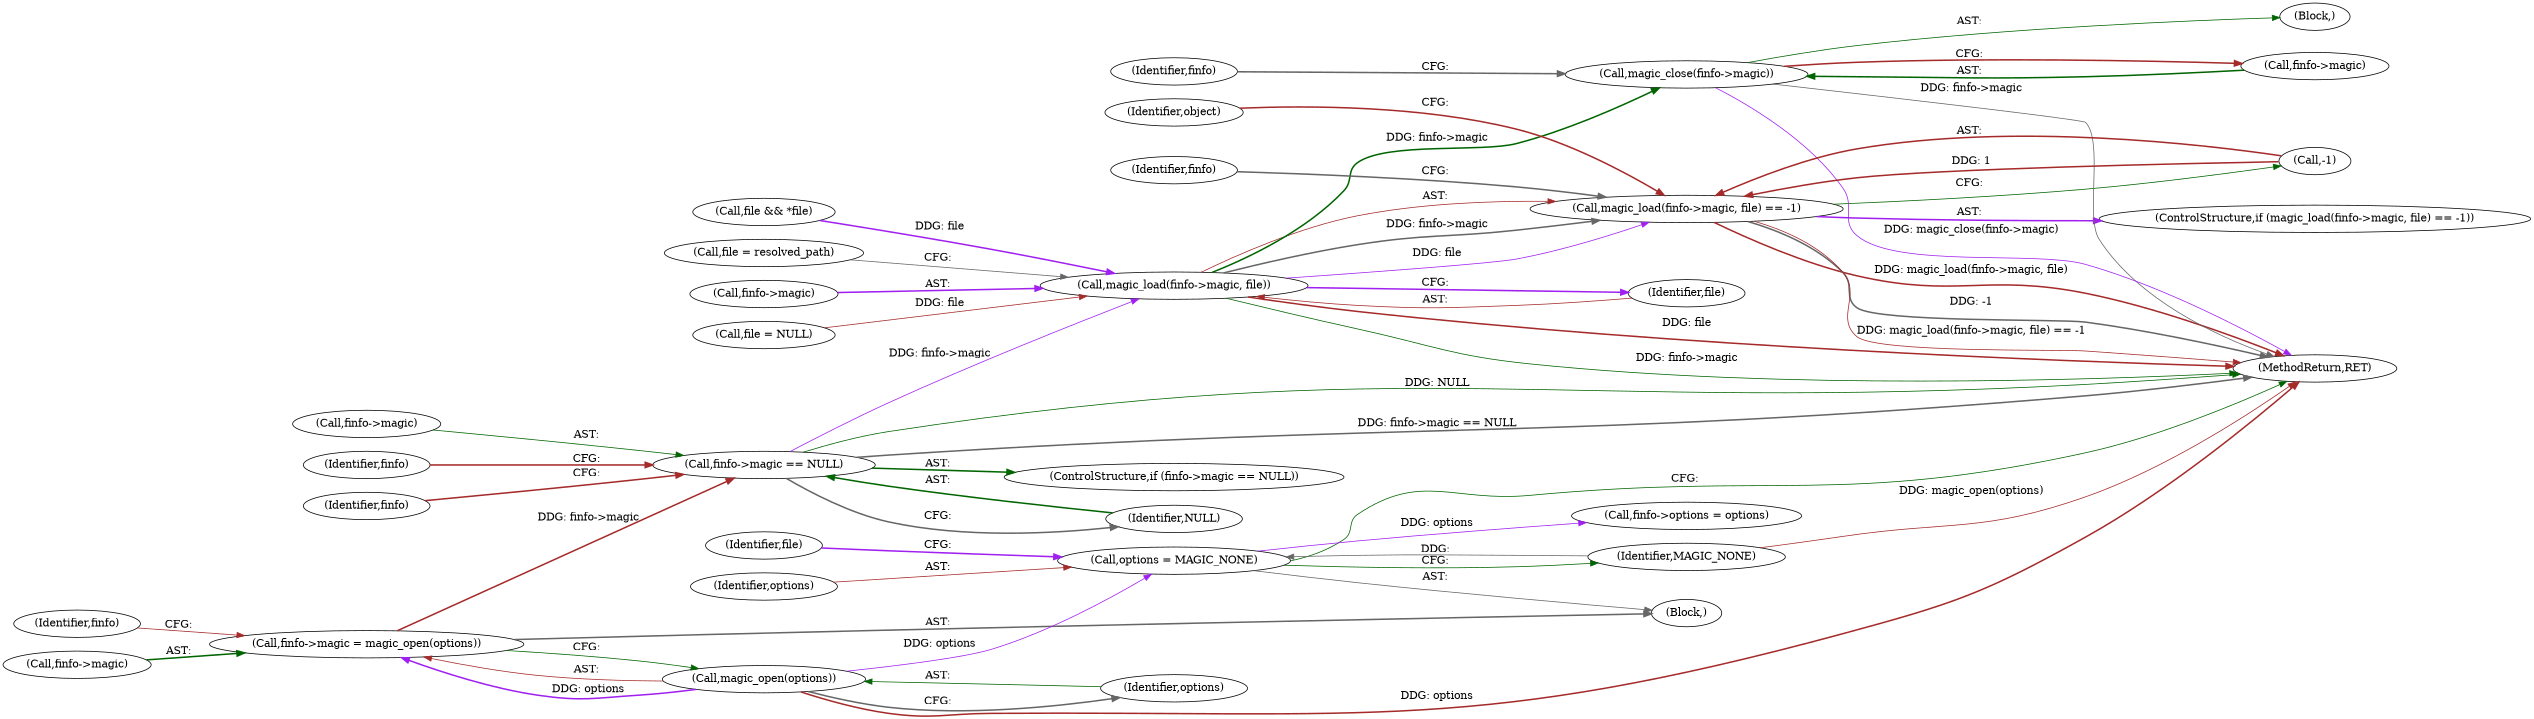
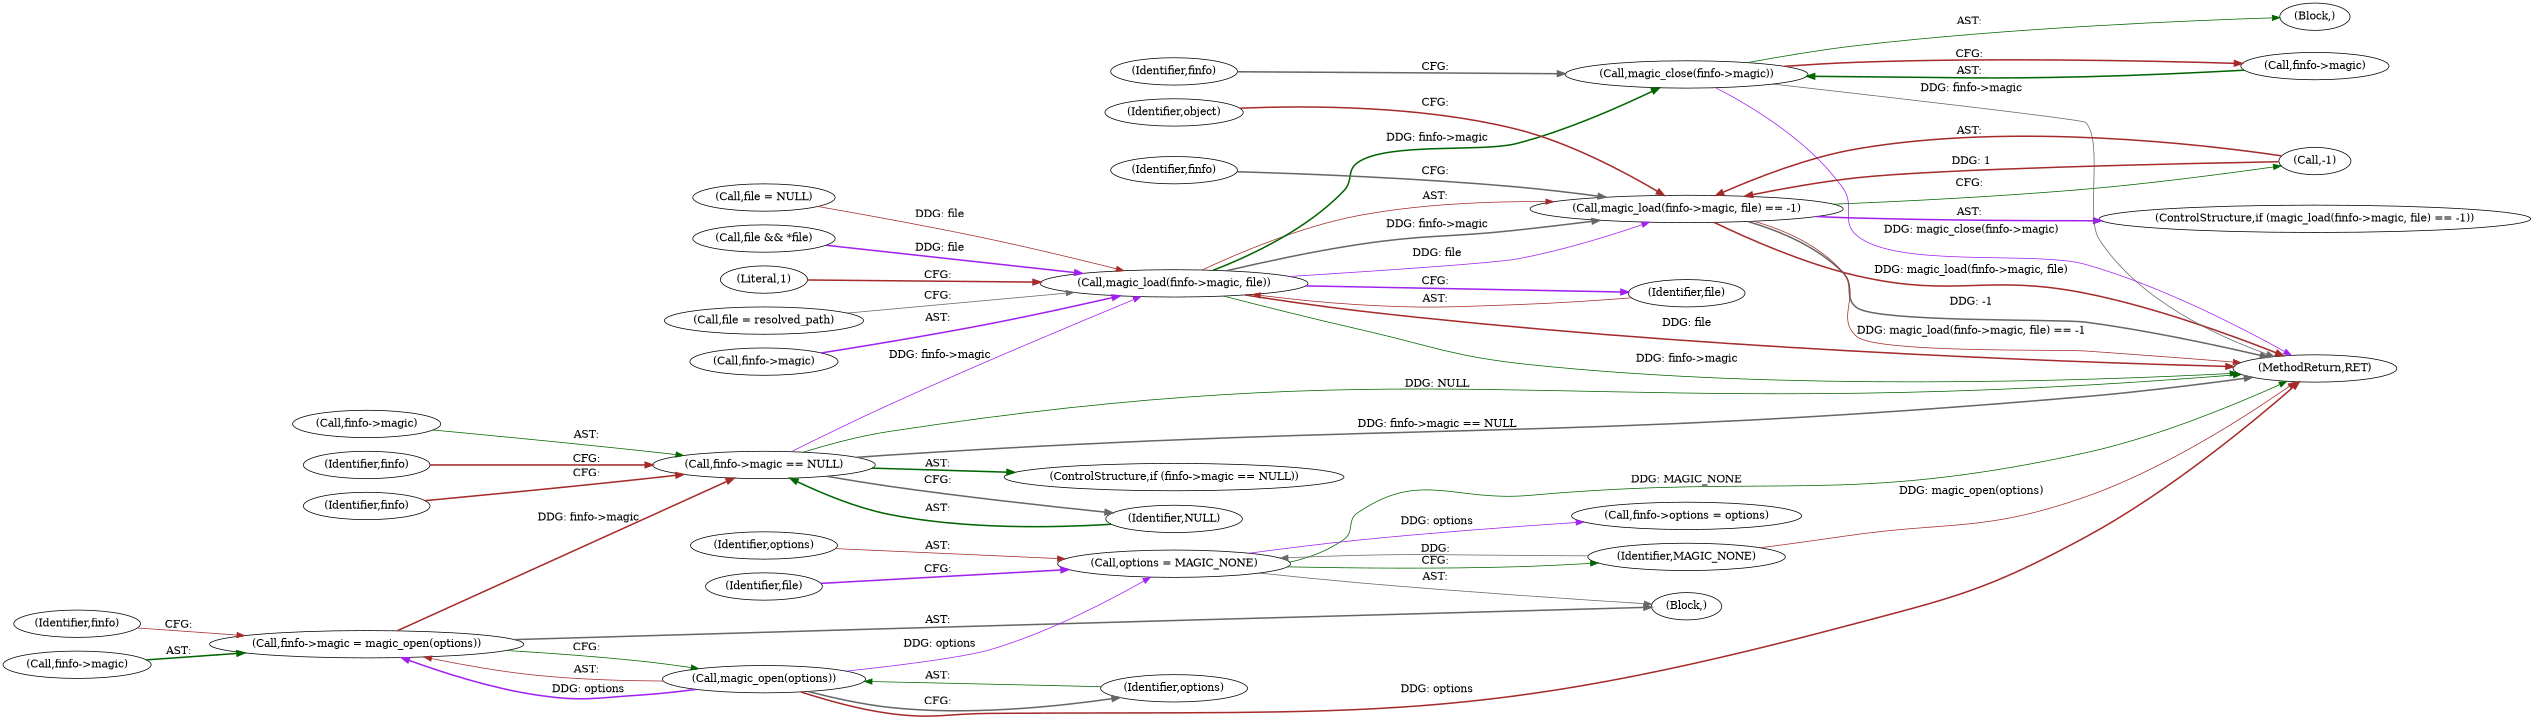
node "(Literal,1)": added
edge "(Call,options = MAGIC_NONE)" -> "(MethodReturn,RET)": label "CFG: " -> "DDG: MAGIC_NONE"
